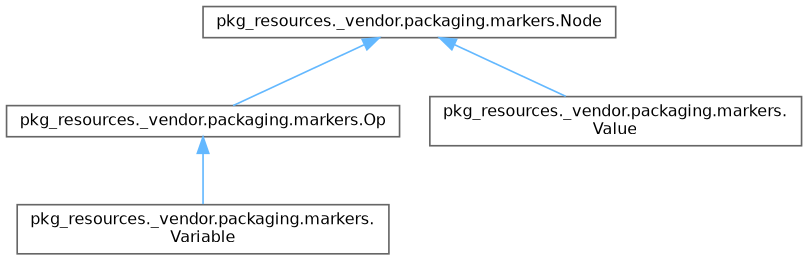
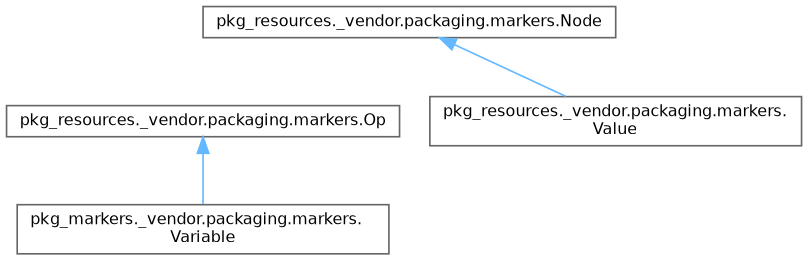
edge "pkg_resources._vendor.packaging.markers.Op" -> "pkg_resources._vendor.packaging.markers.Node": removed
node "pkg_resources._vendor.packaging.markers. Variable": label "pkg_resources._vendor.packaging.markers. Variable" -> "pkg_markers._vendor.packaging.markers. Variable"
